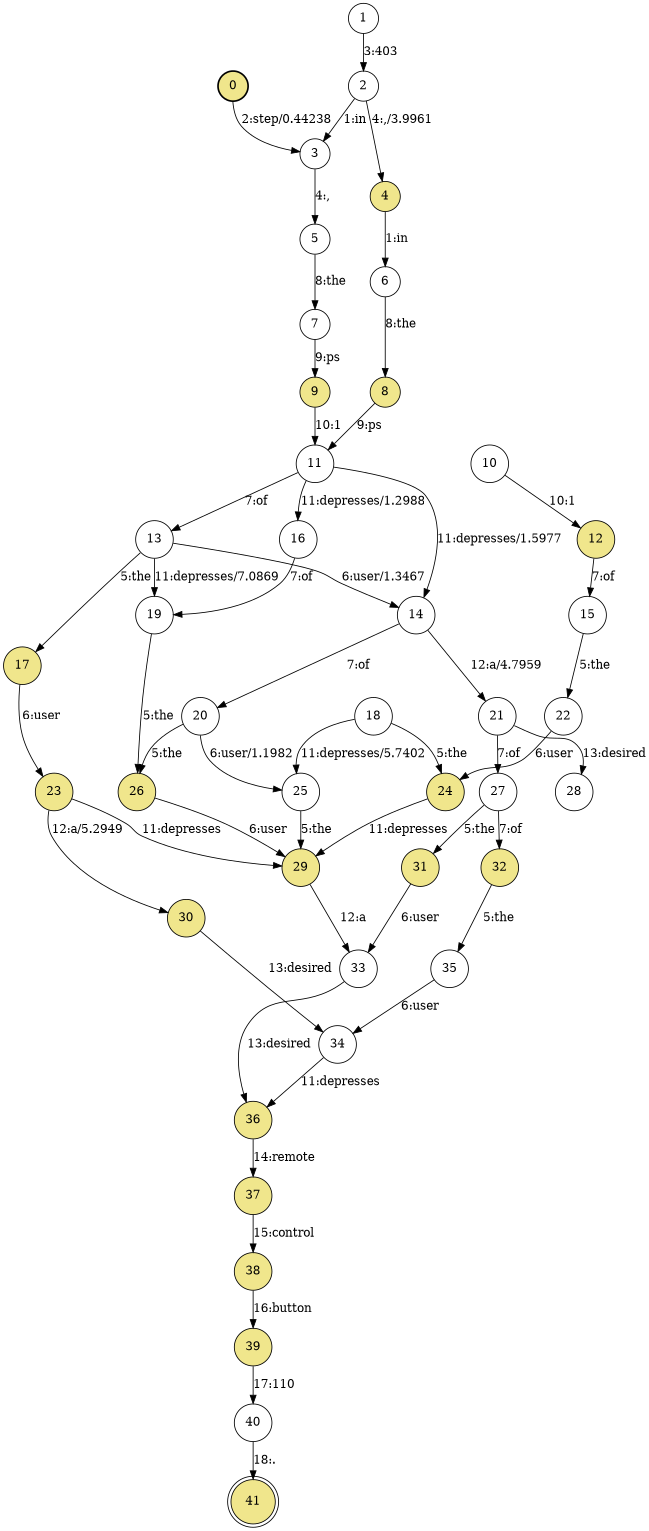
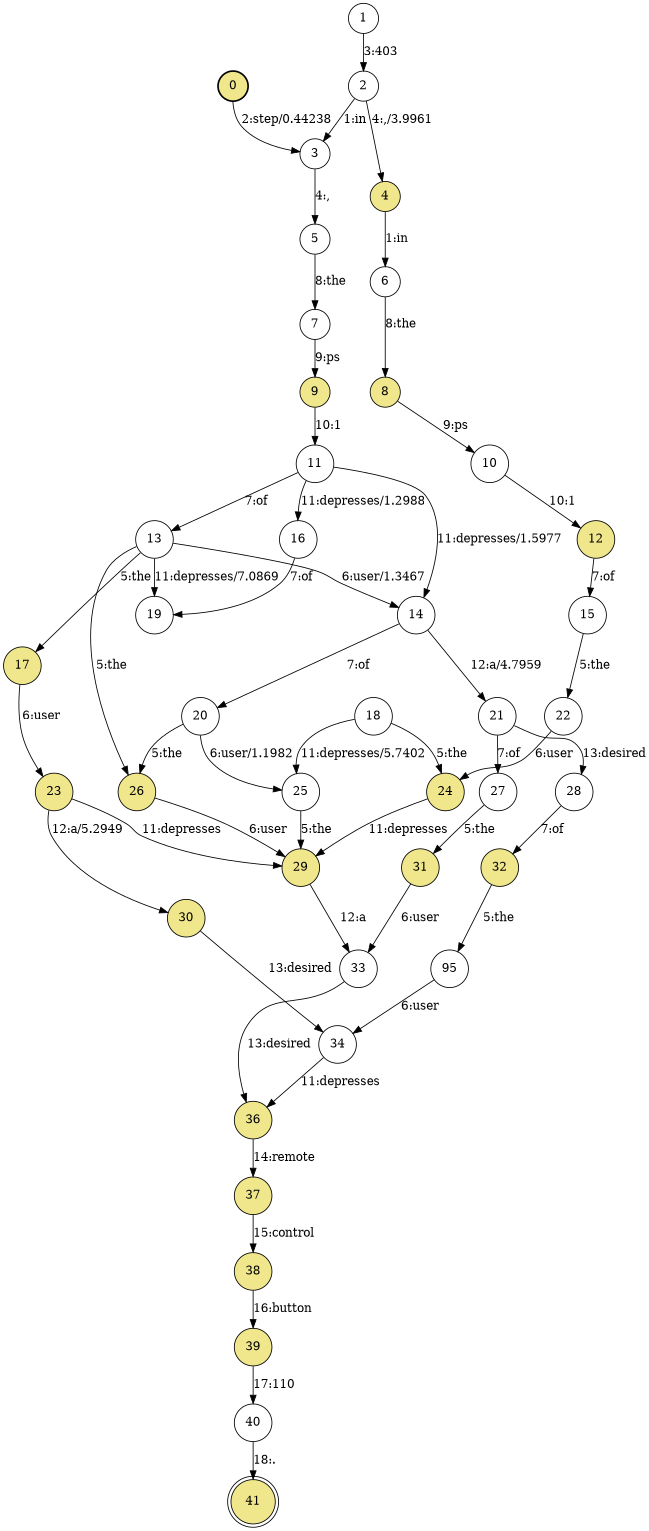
edge "8" -> "11": now "8" -> "10"
edge "19" -> "26": now "13" -> "26"
edge "27" -> "32": now "28" -> "32"
node "35": label "35" -> "95"
